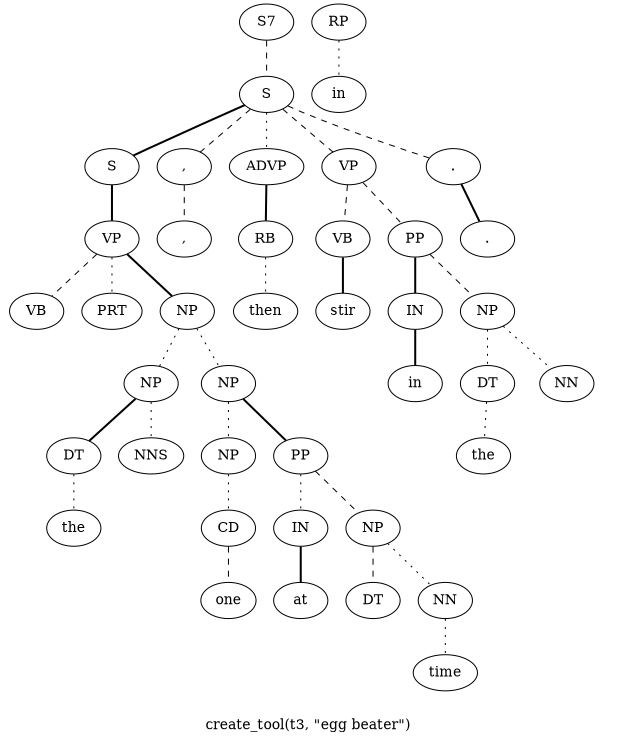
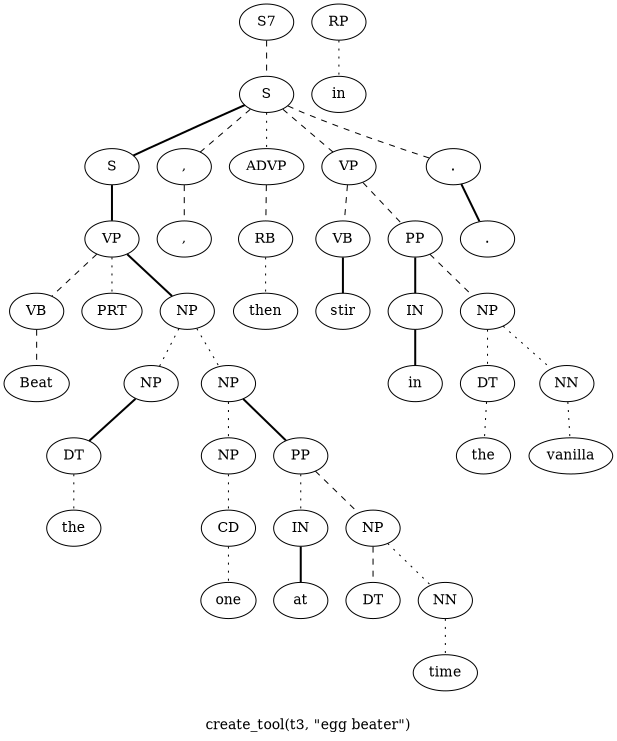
edge "ADVP" -- "RB": style bold -> dashed
node "Beat": added
node "NNS": removed
node "vanilla": added
edge "CD" -- "one": style dashed -> dotted
